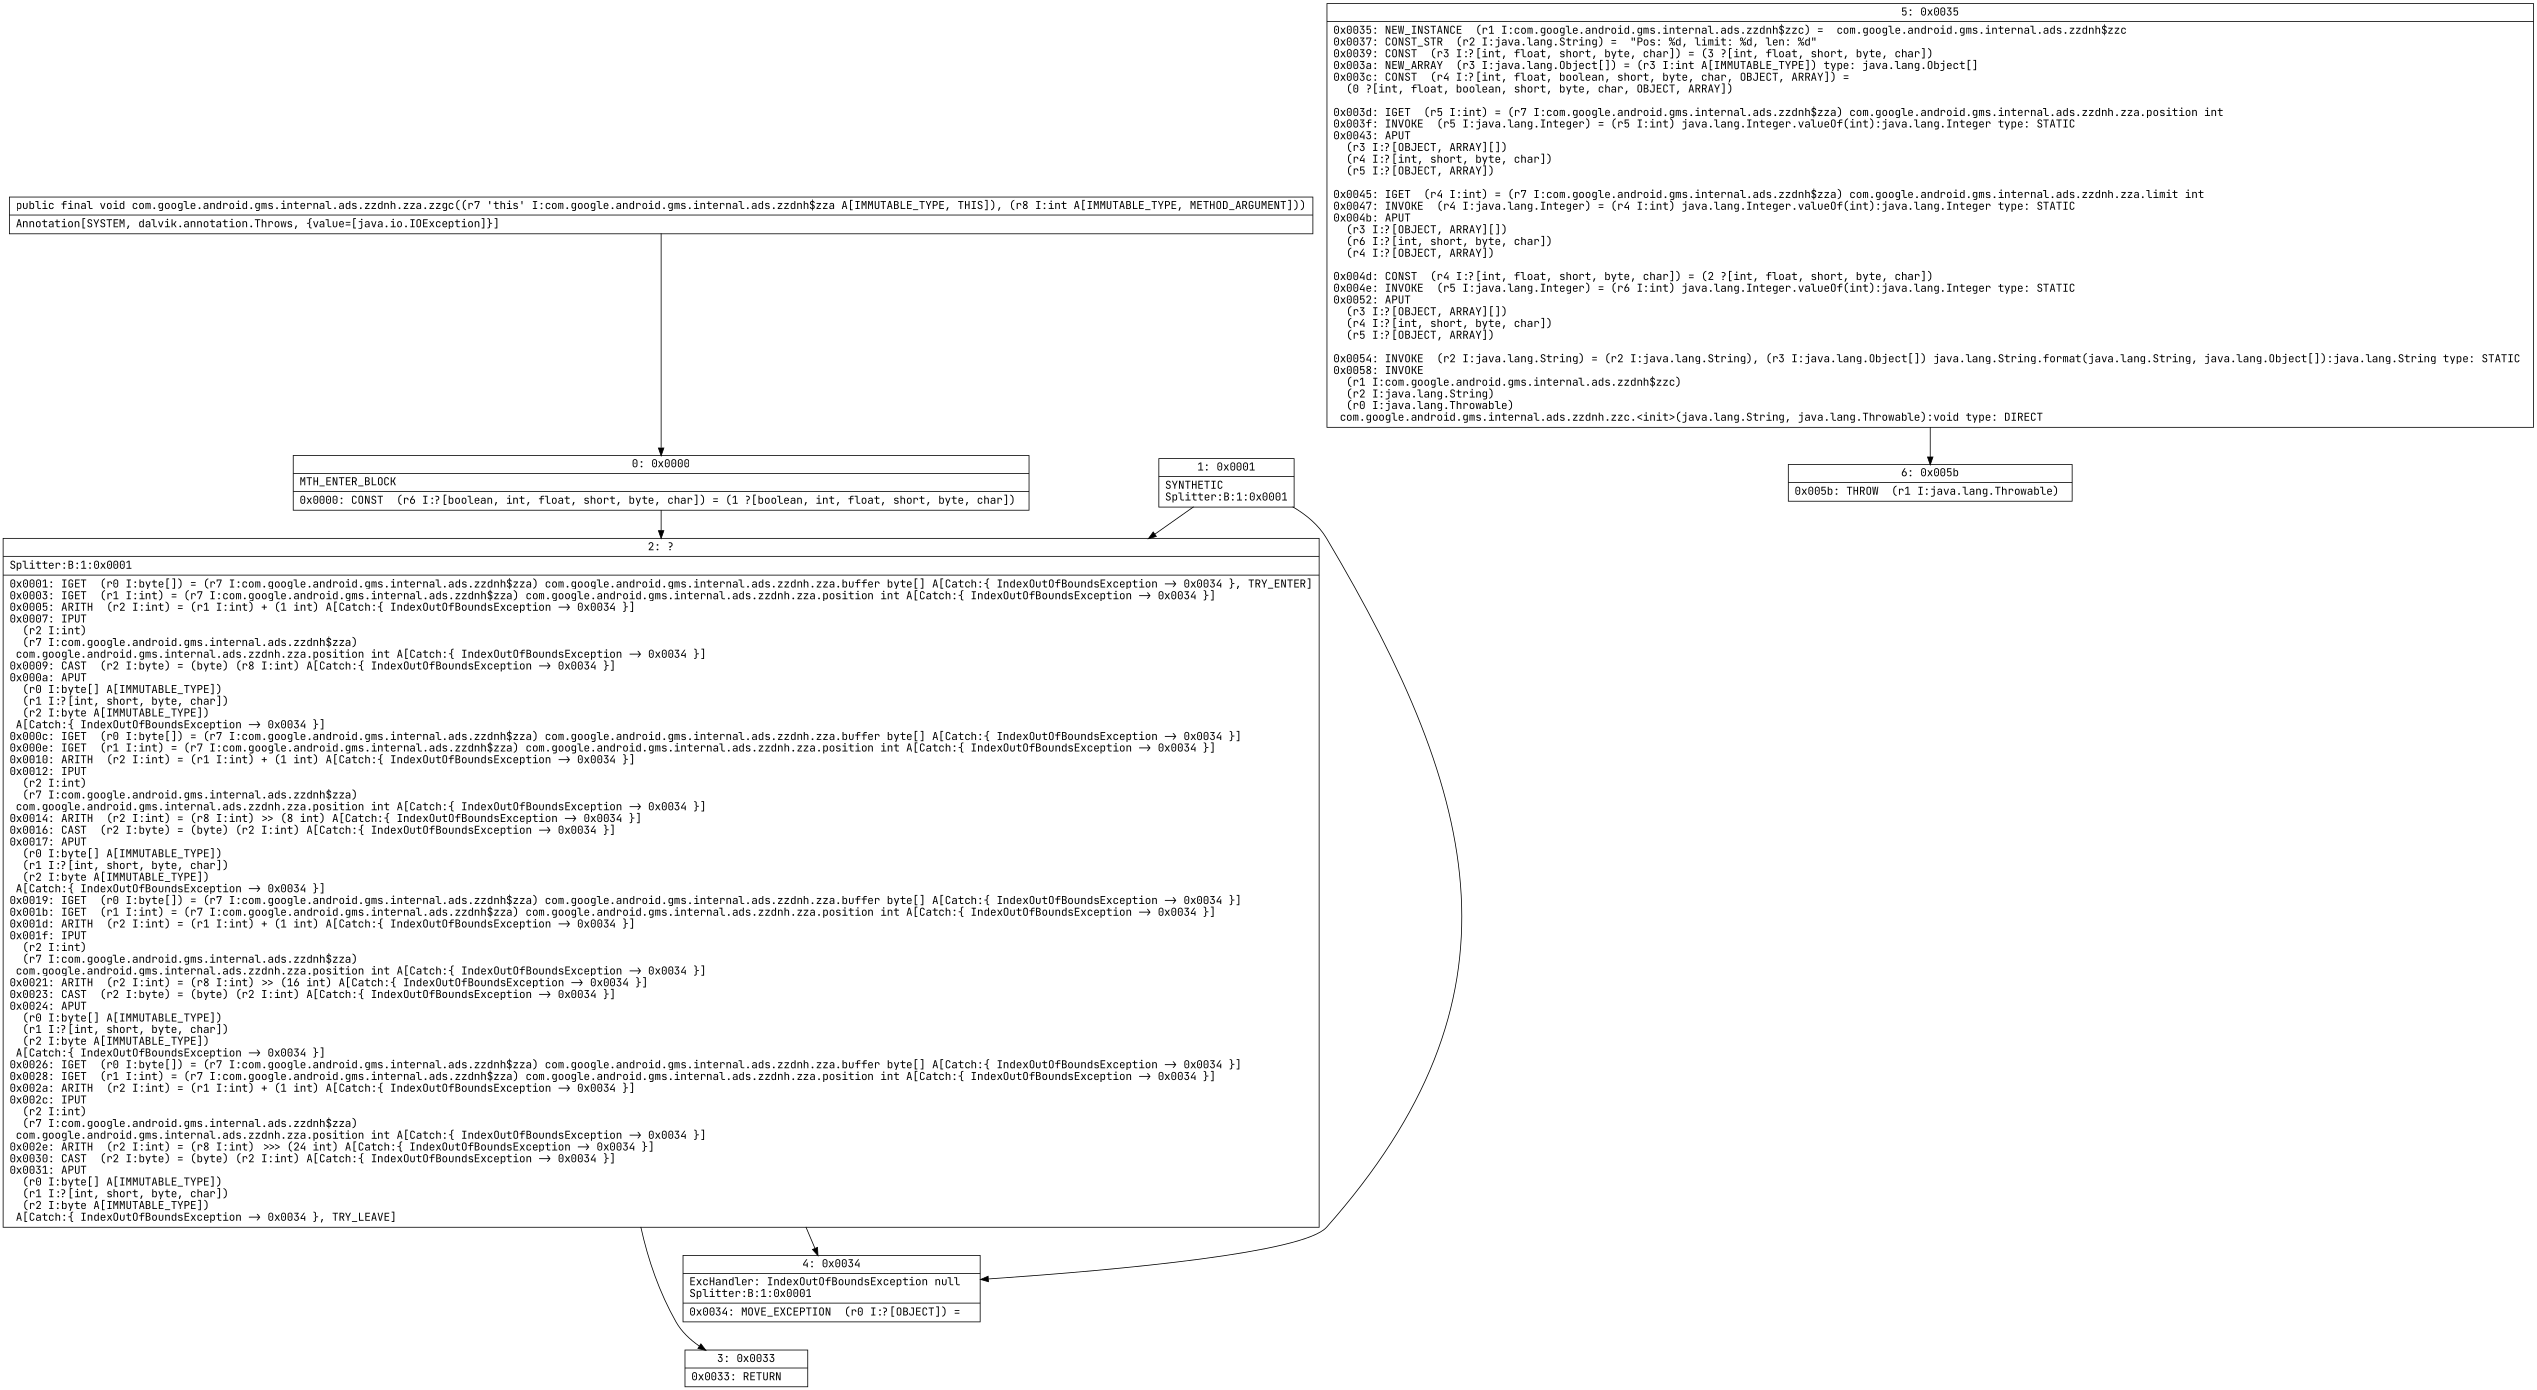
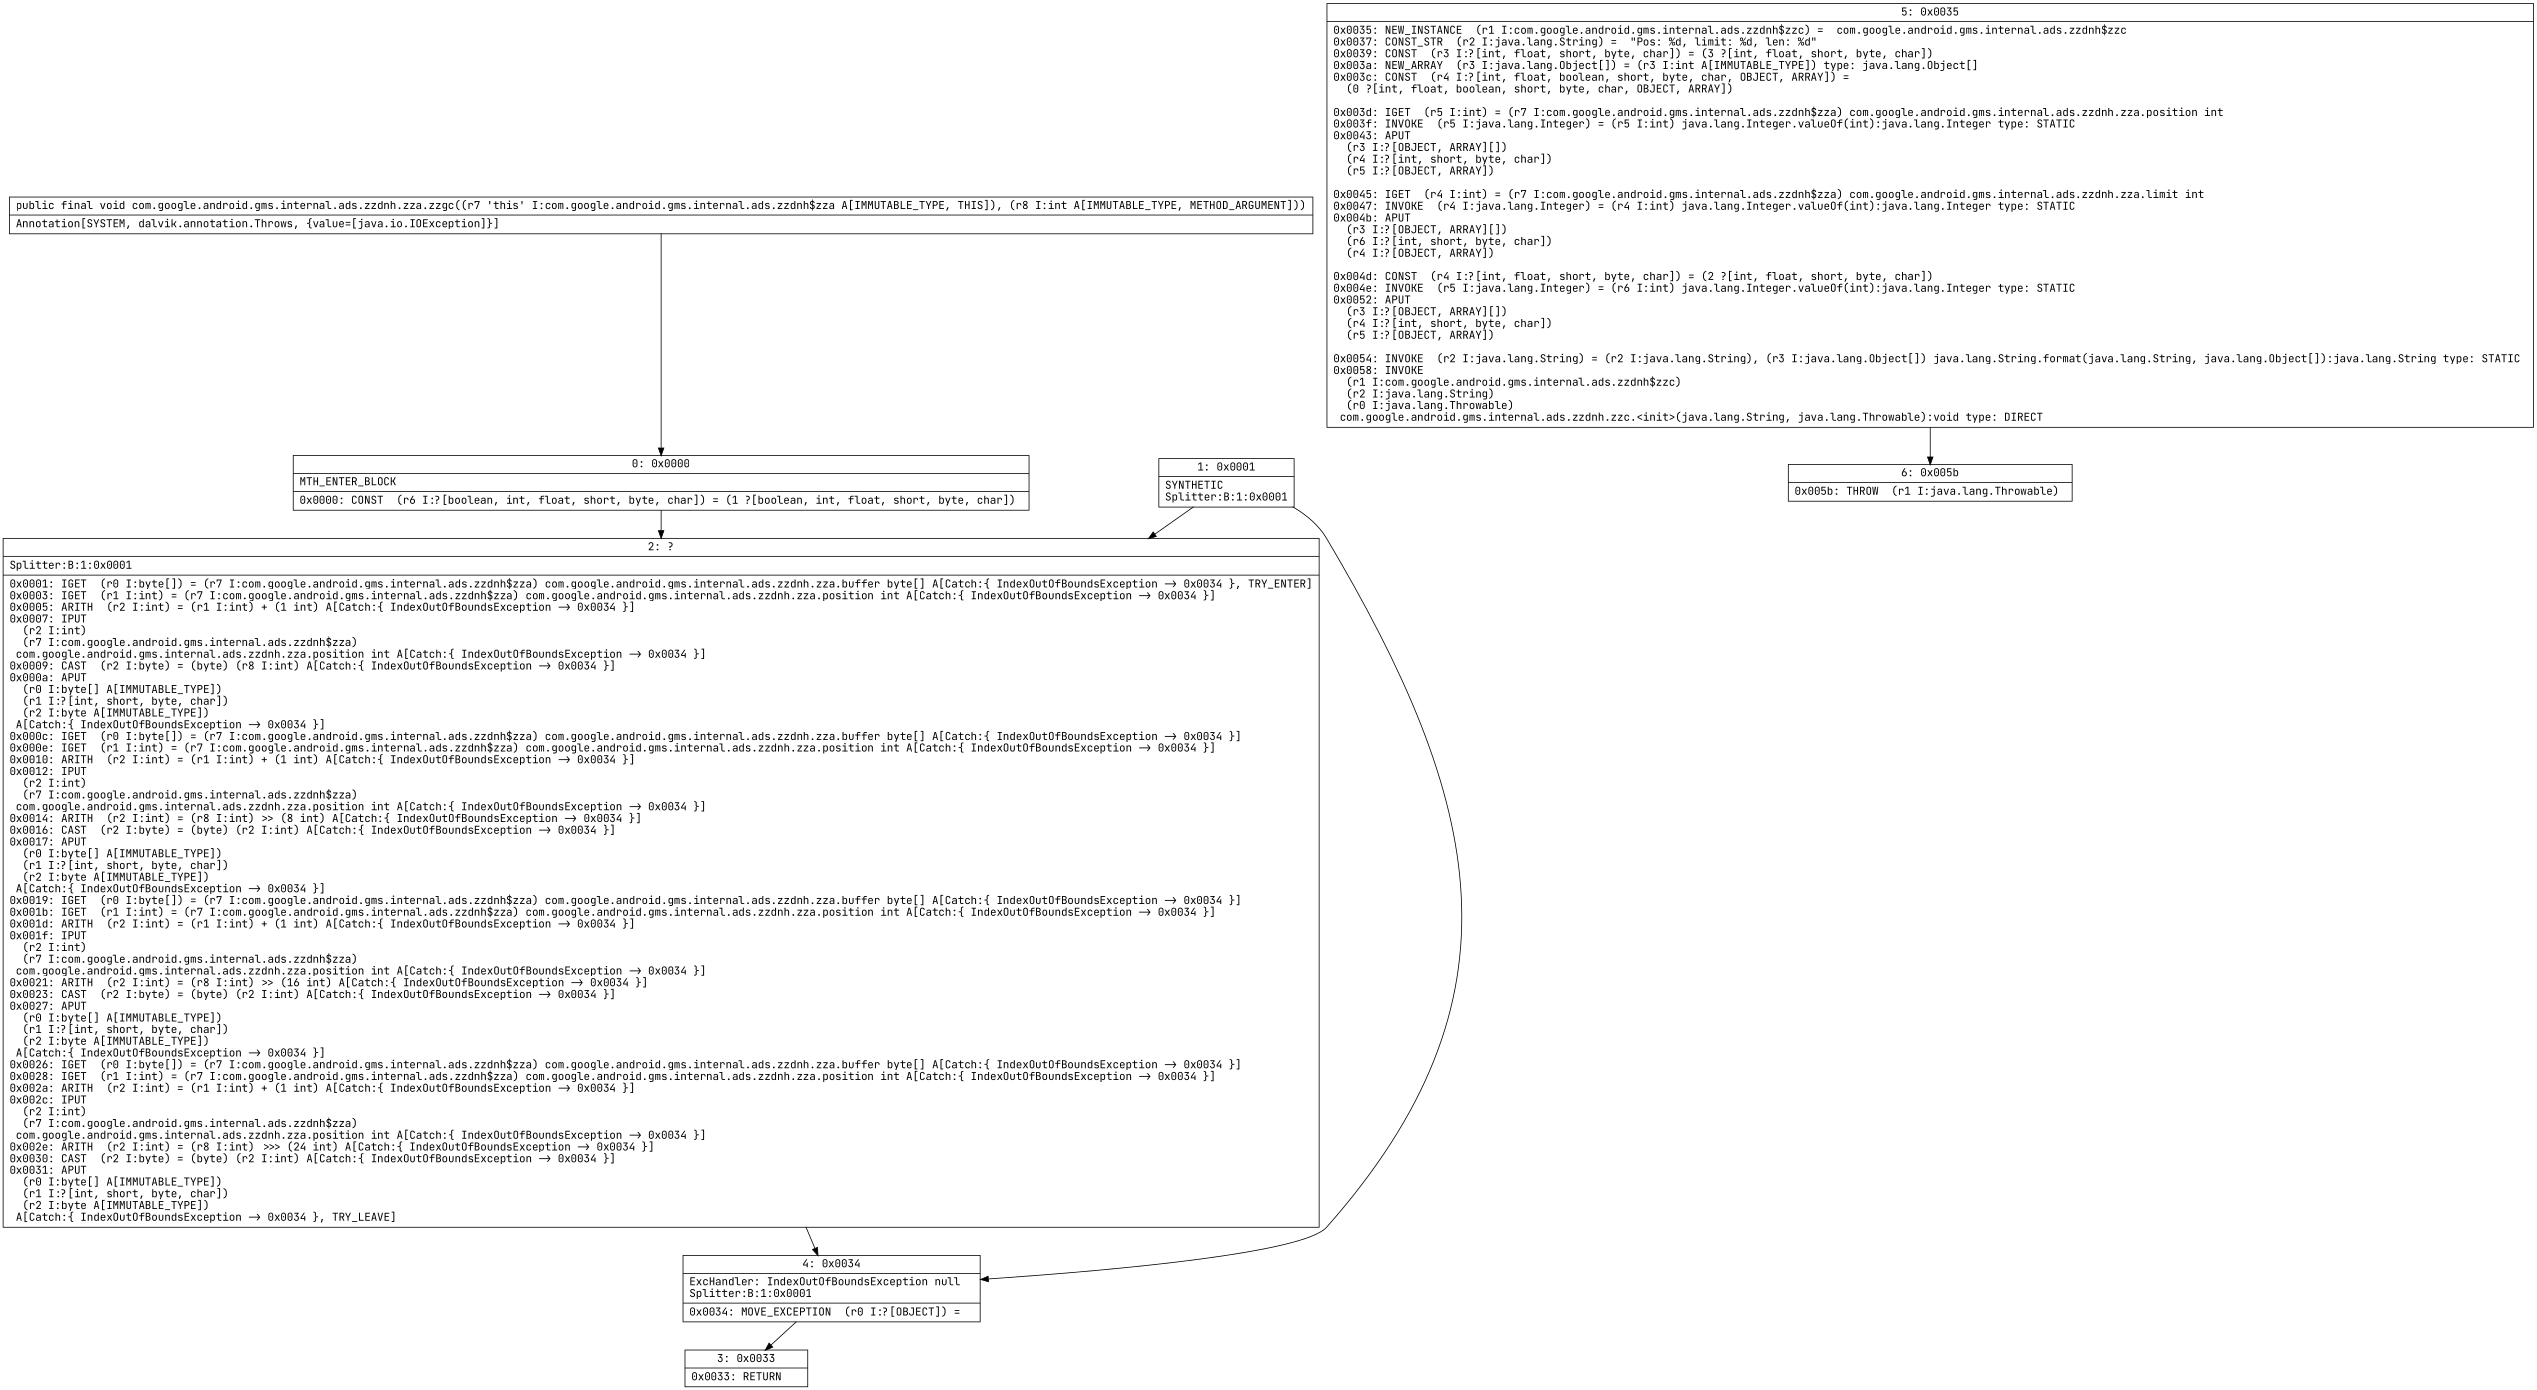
node "2: ?": text "0x0024: APUT" -> "0x0027: APUT"
edge "2: ?" -> "3: 0x0033": now "4: 0x0034" -> "3: 0x0033"
